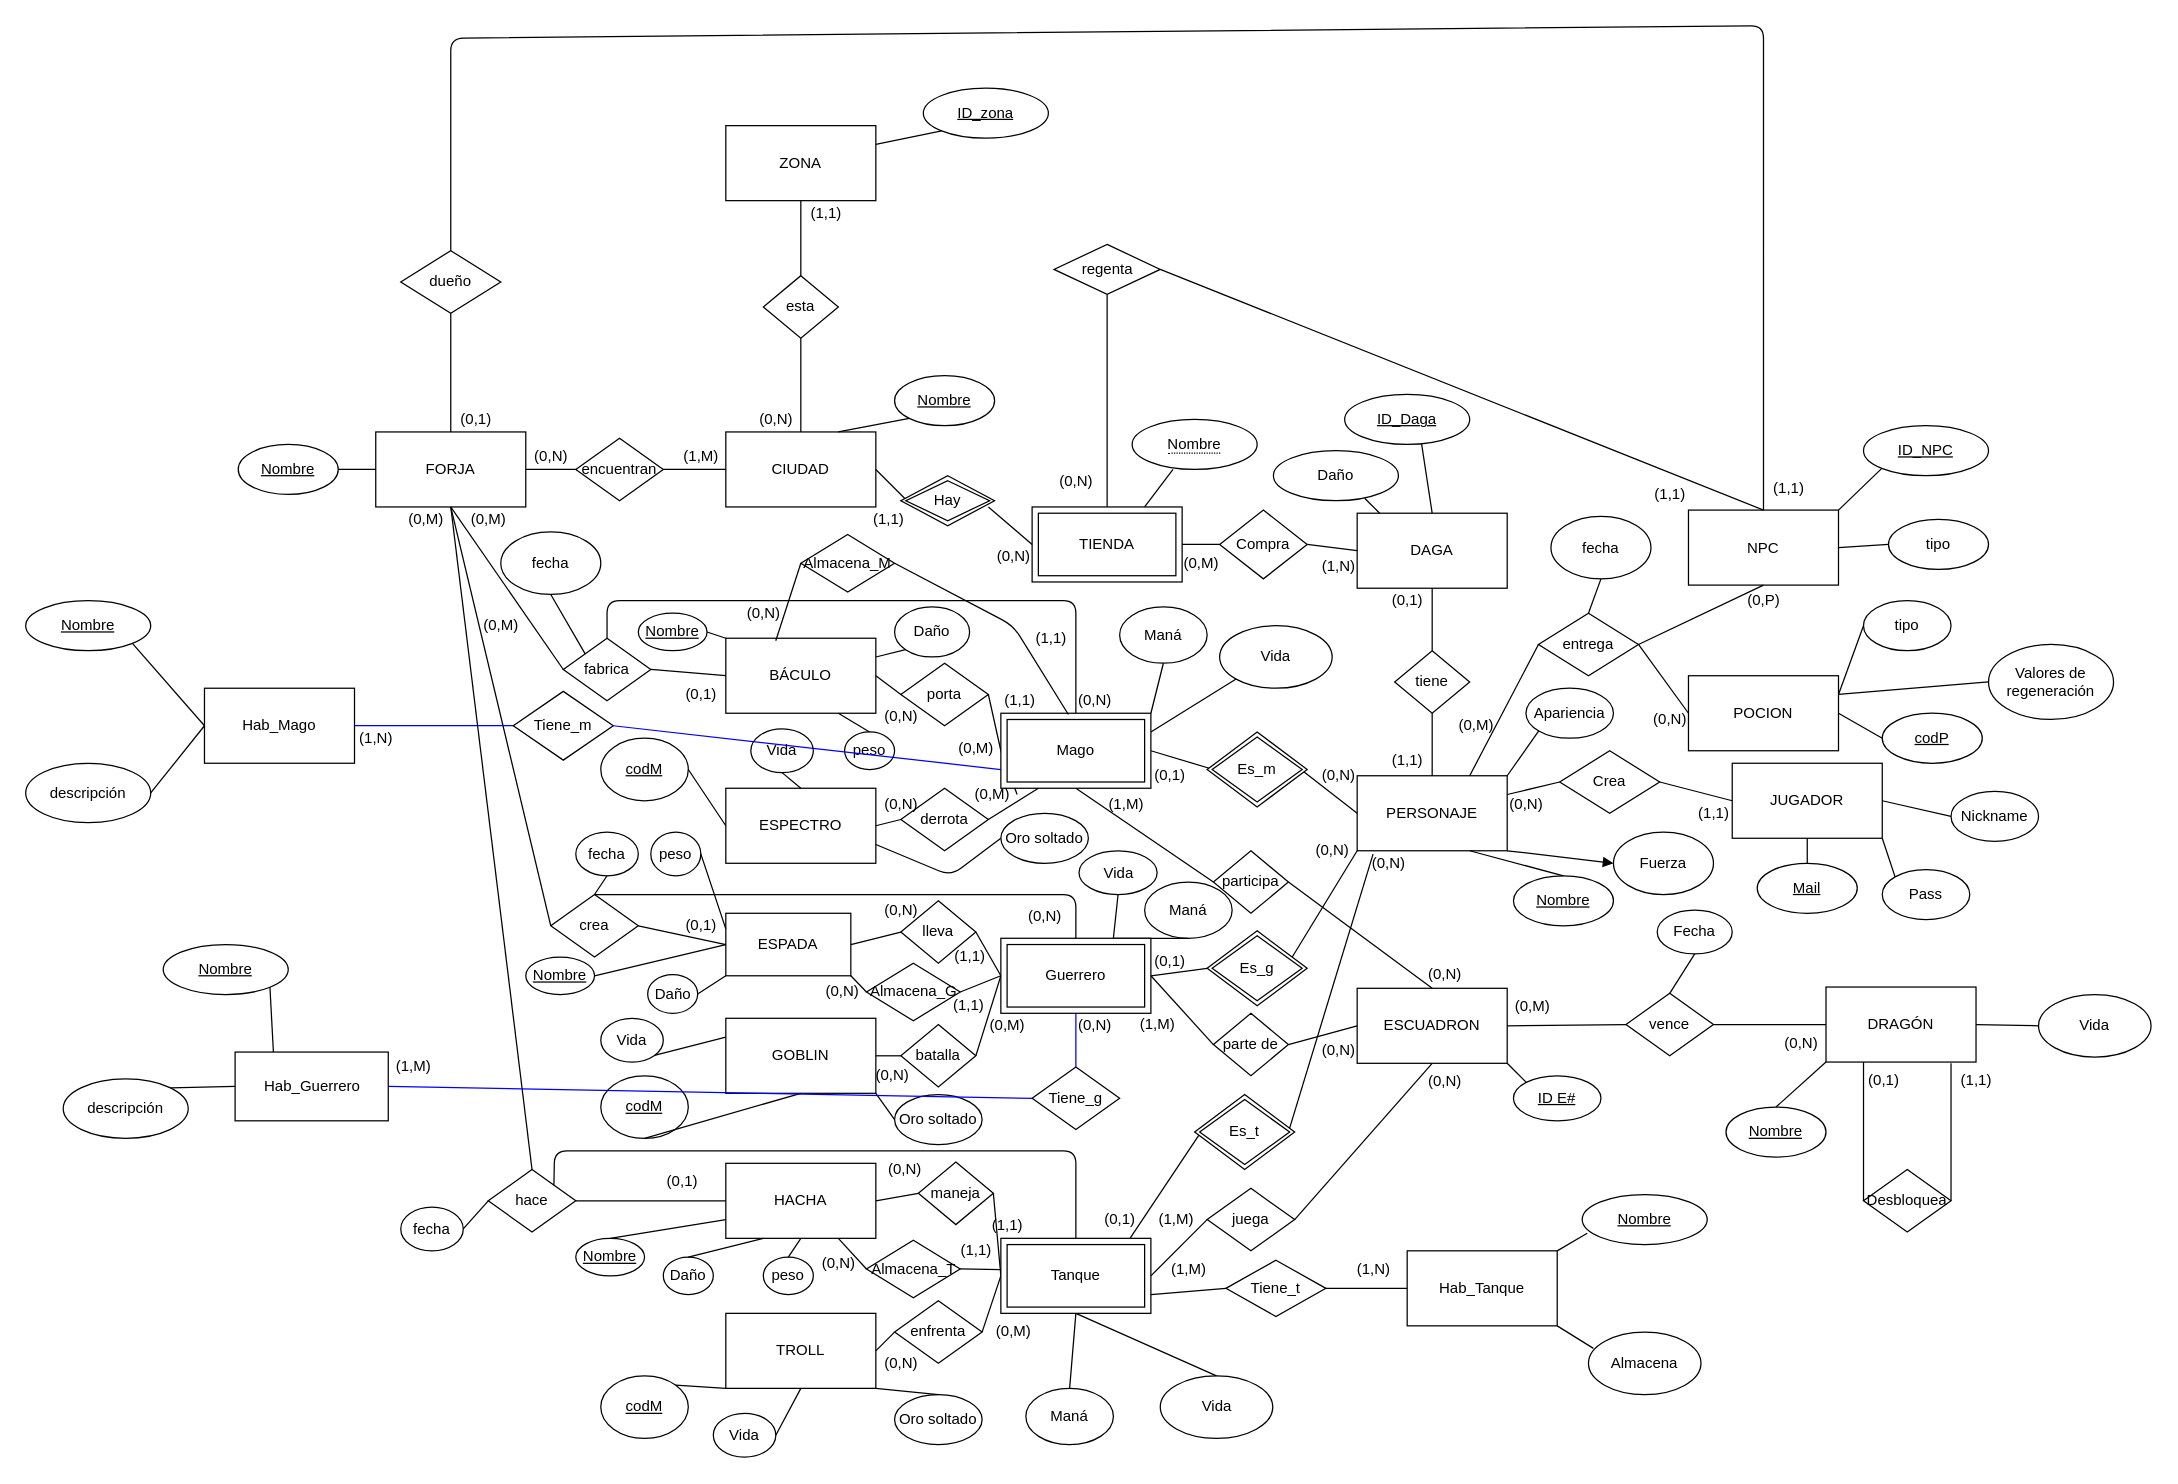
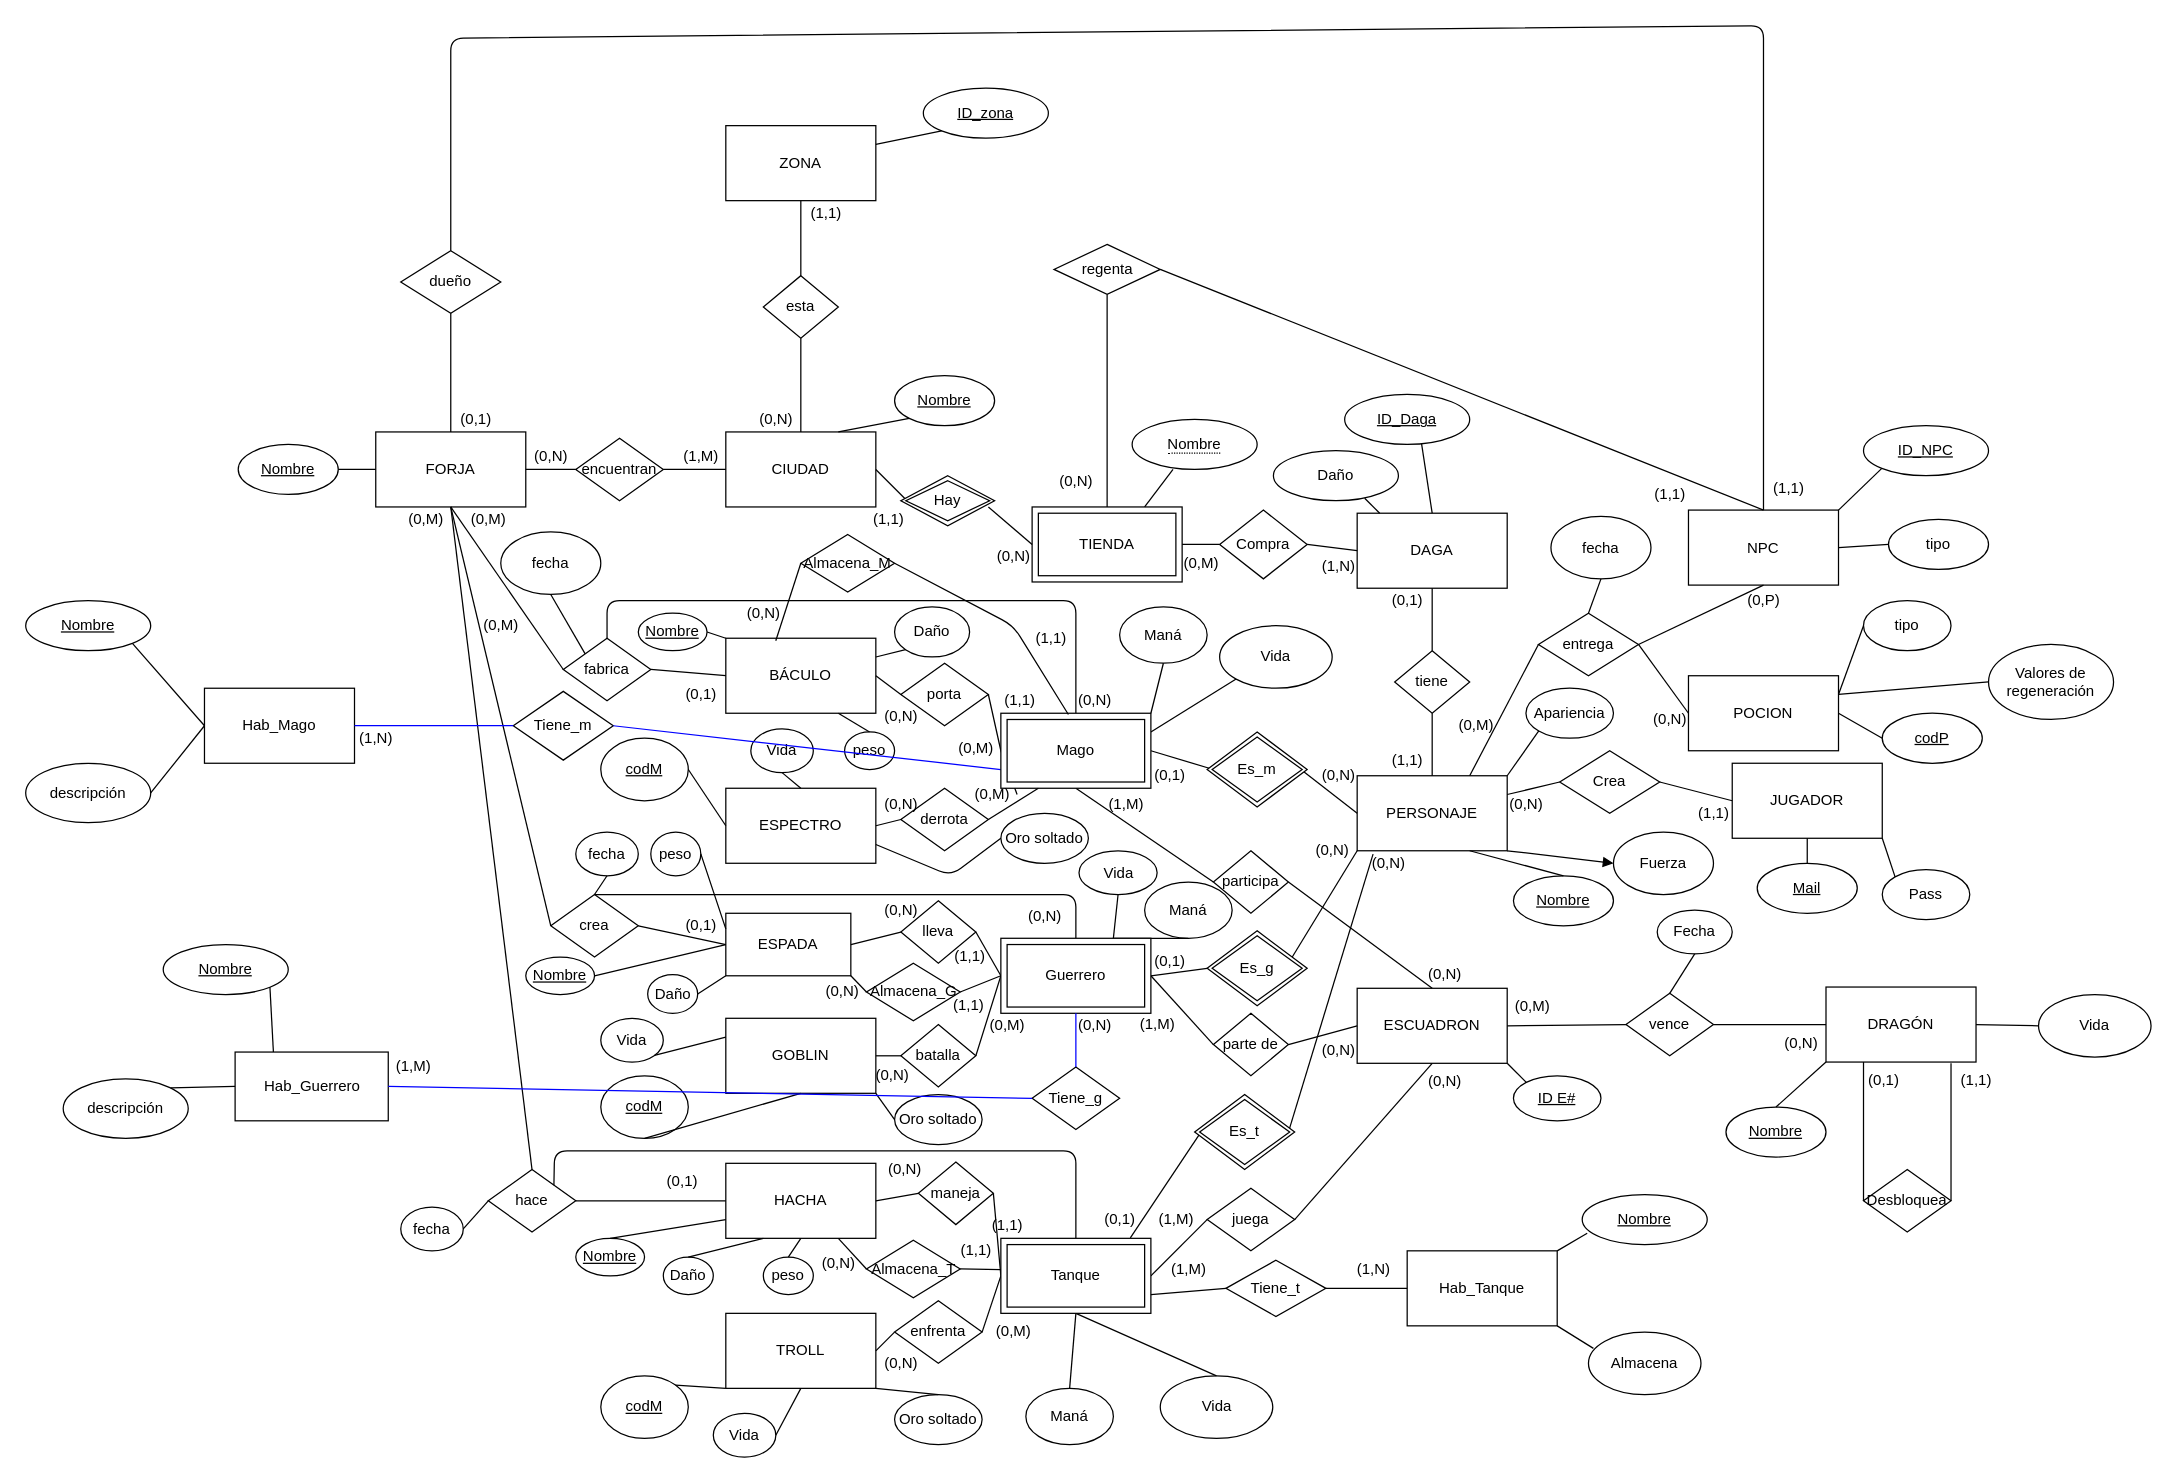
edge "JUGADOR" -- "Nickname": removed
node "Nickname": removed
